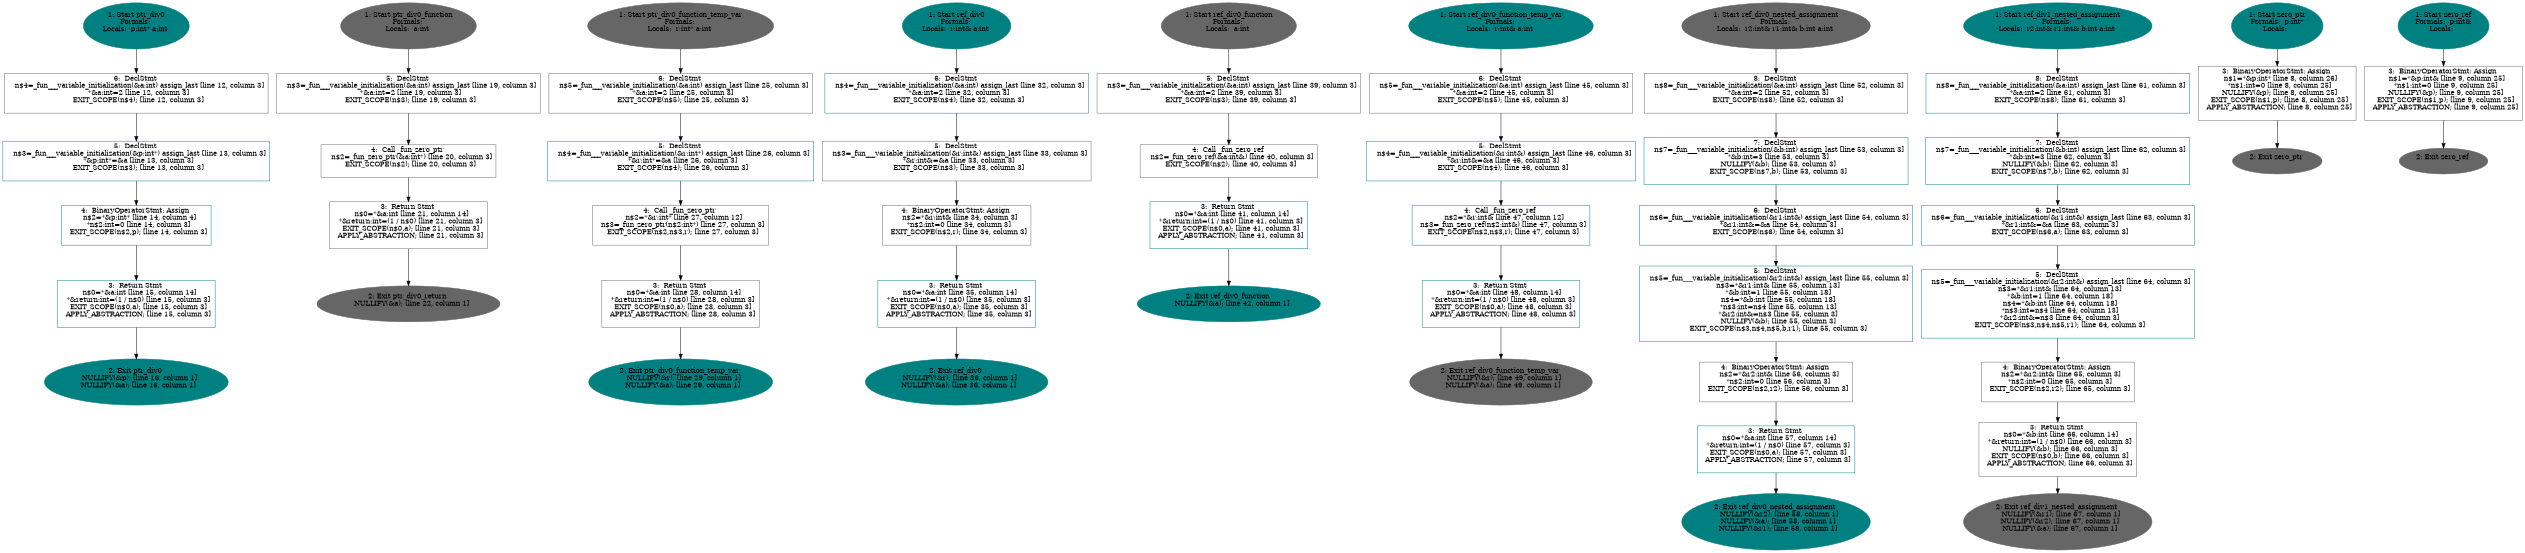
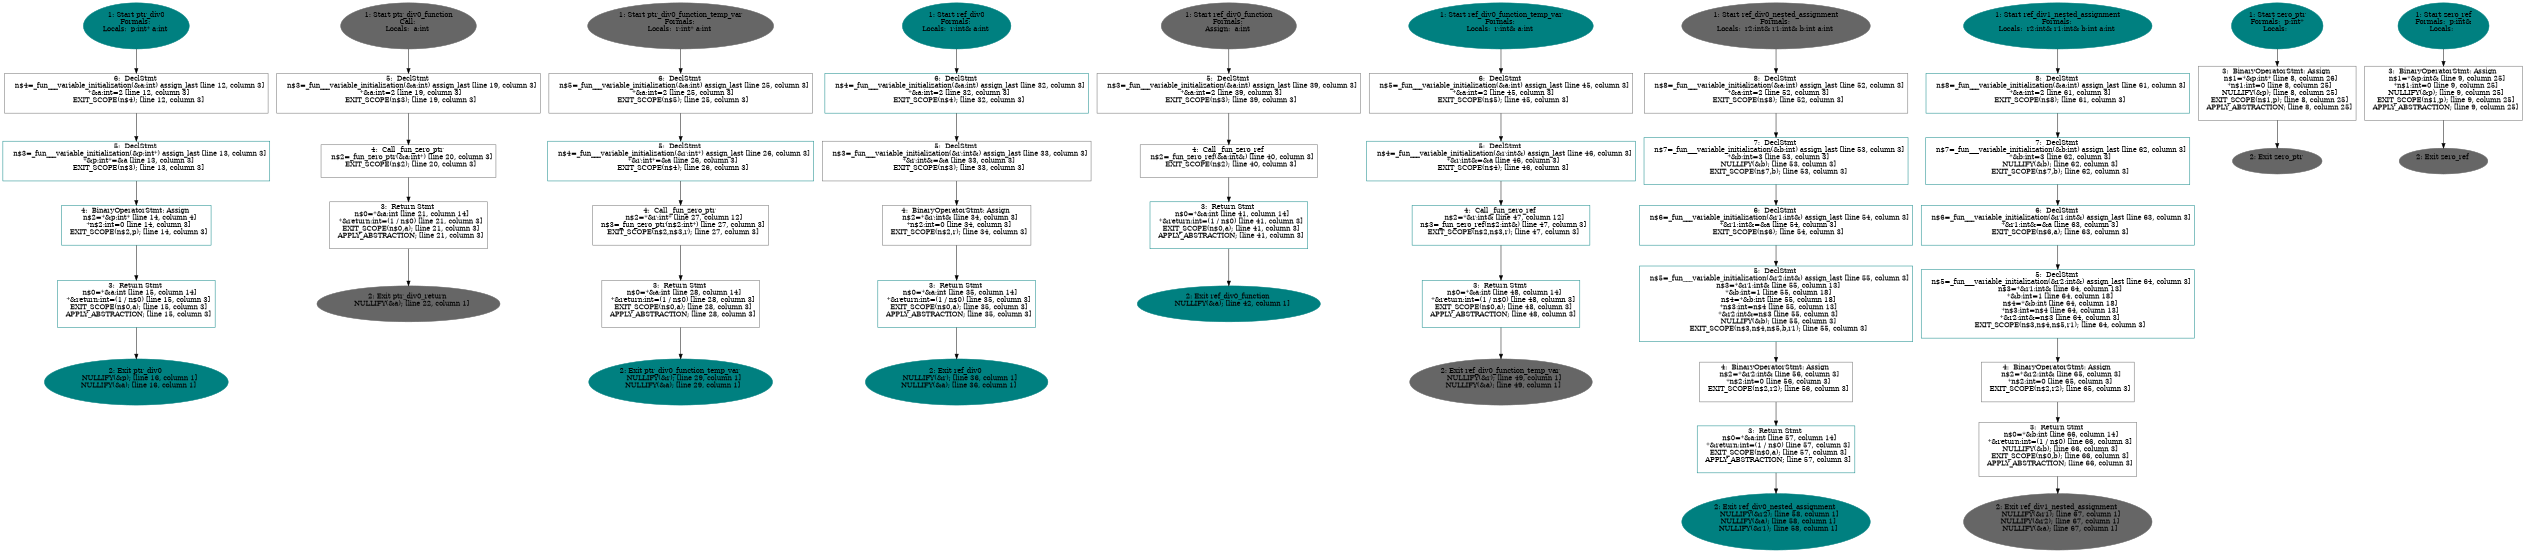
node "1: Start ptr_div0_function Formals: Locals:  a:int": label "1: Start ptr_div0_function Formals: Locals:  a:int" -> "1: Start ptr_div0_function Call: Locals:  a:int"
node "1: Start ref_div0_function Formals: Locals:  a:int": label "1: Start ref_div0_function Formals: Locals:  a:int" -> "1: Start ref_div0_function Formals: Assign:  a:int"
